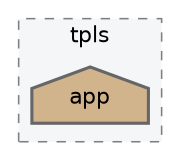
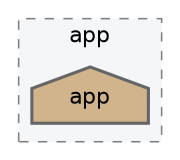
cluster "tpls": label "tpls" -> "app"
